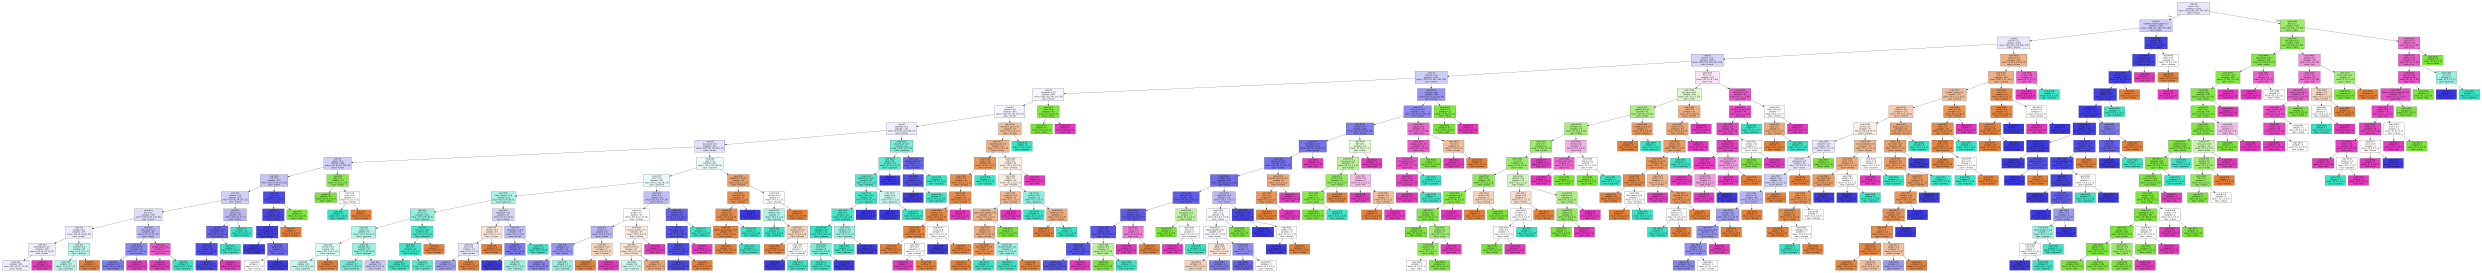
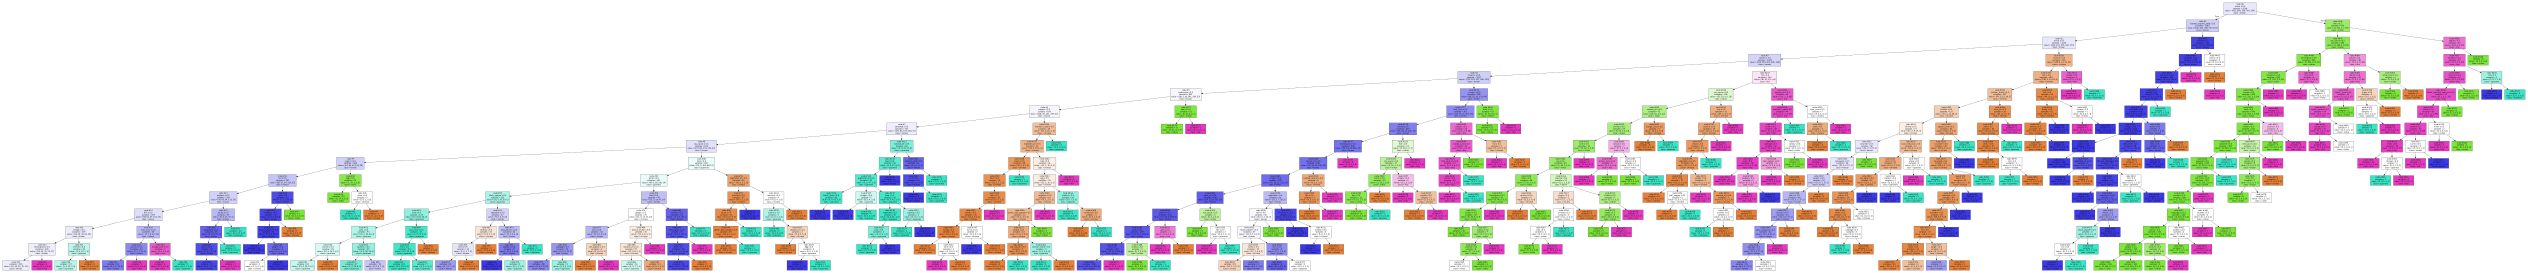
node "node #367": text "marjoram = chinese" -> "class = chinese"
edge "node #116" -> "node #117": now "node #115" -> "node #117"
